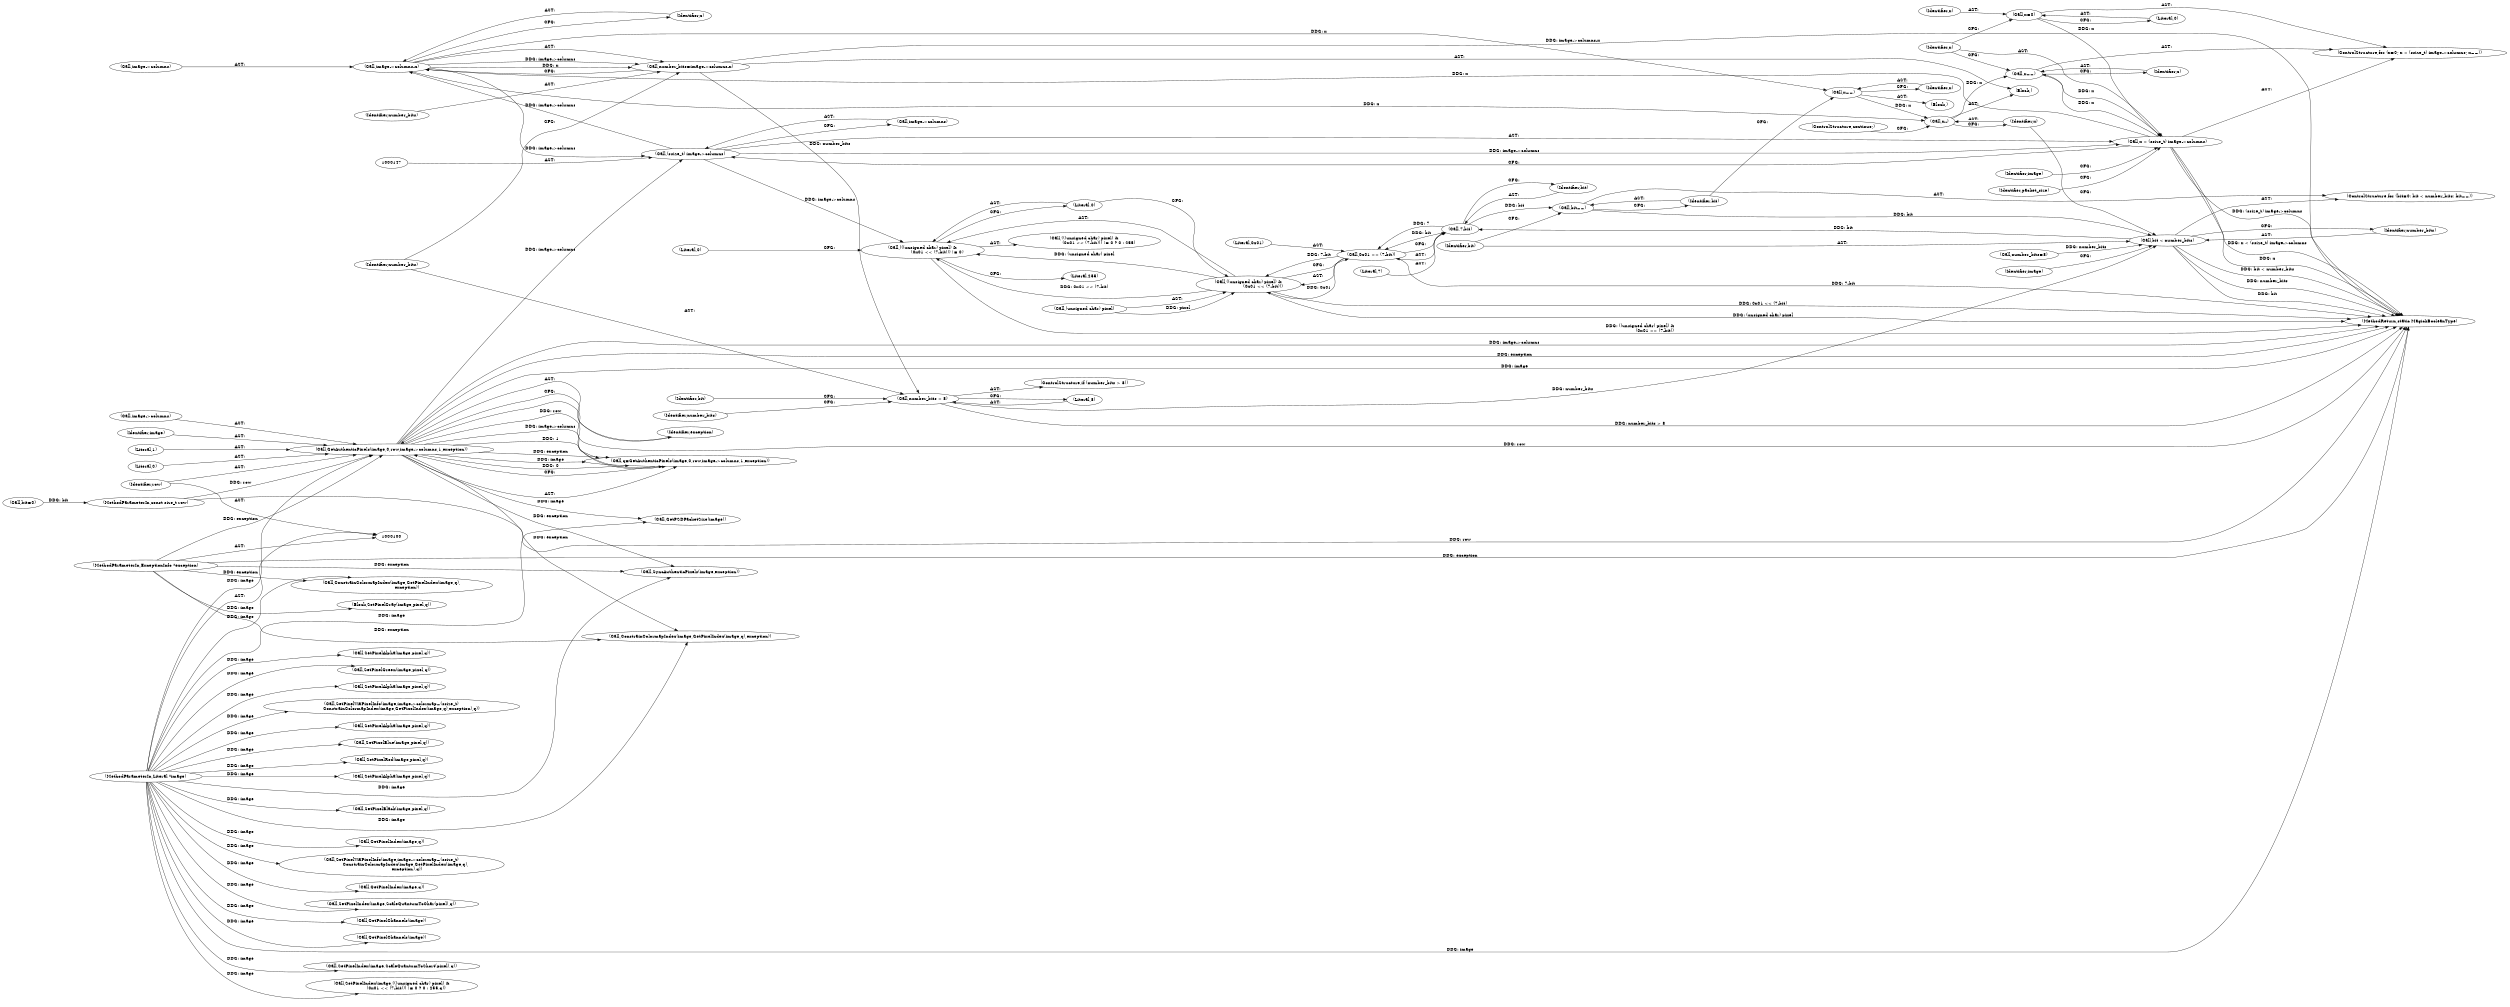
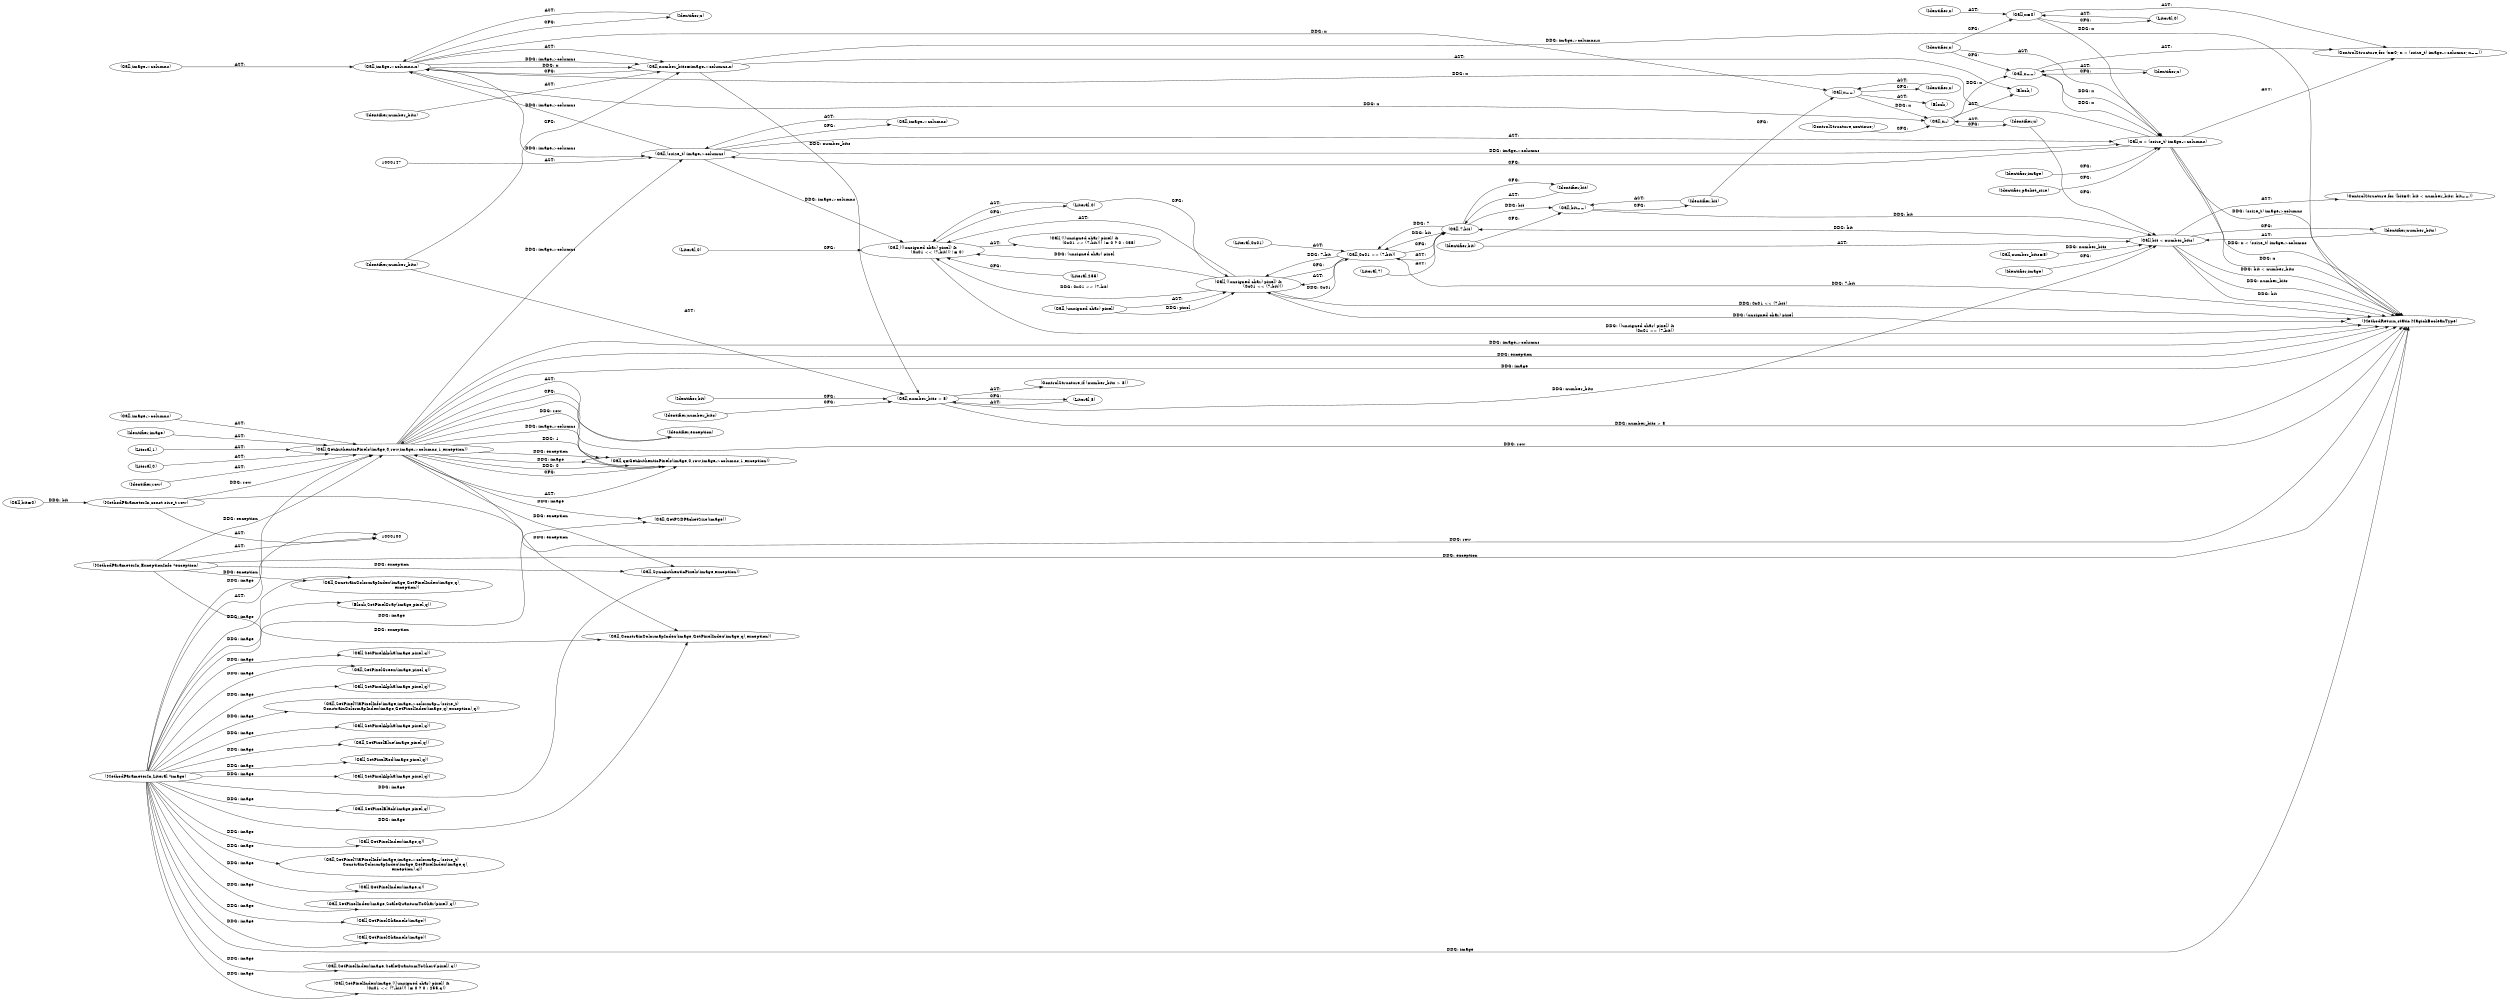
edge "(Call,bit++)" -> "(ControlStructure,for (bit=0; bit < number_bits; bit++))": removed, label "AST:"
edge "(Call,(((unsigned char) pixel) & (0x01 << (7-bit))) != 0)" -> "(Literal,255)": reversed
edge "(Identifier,row)" -> "1000100": now "(MethodParameterIn,const size_t row)" -> "1000100"
edge "(MethodParameterIn,ExceptionInfo *exception)" -> "(Block,SetPixelGray(image,pixel,q))": now "(MethodParameterIn,Literal *image)" -> "(Block,SetPixelGray(image,pixel,q))"
